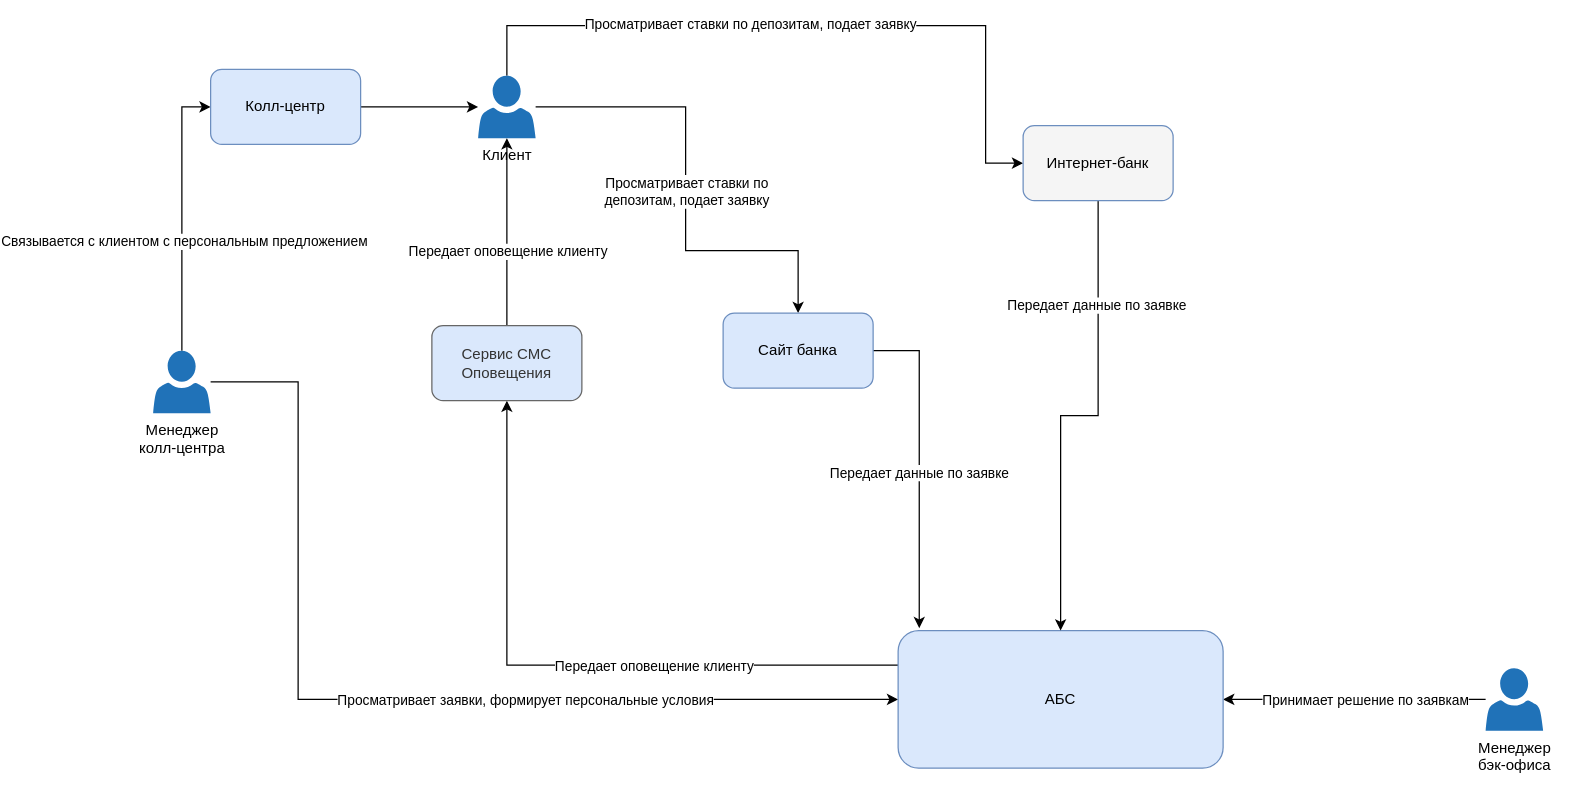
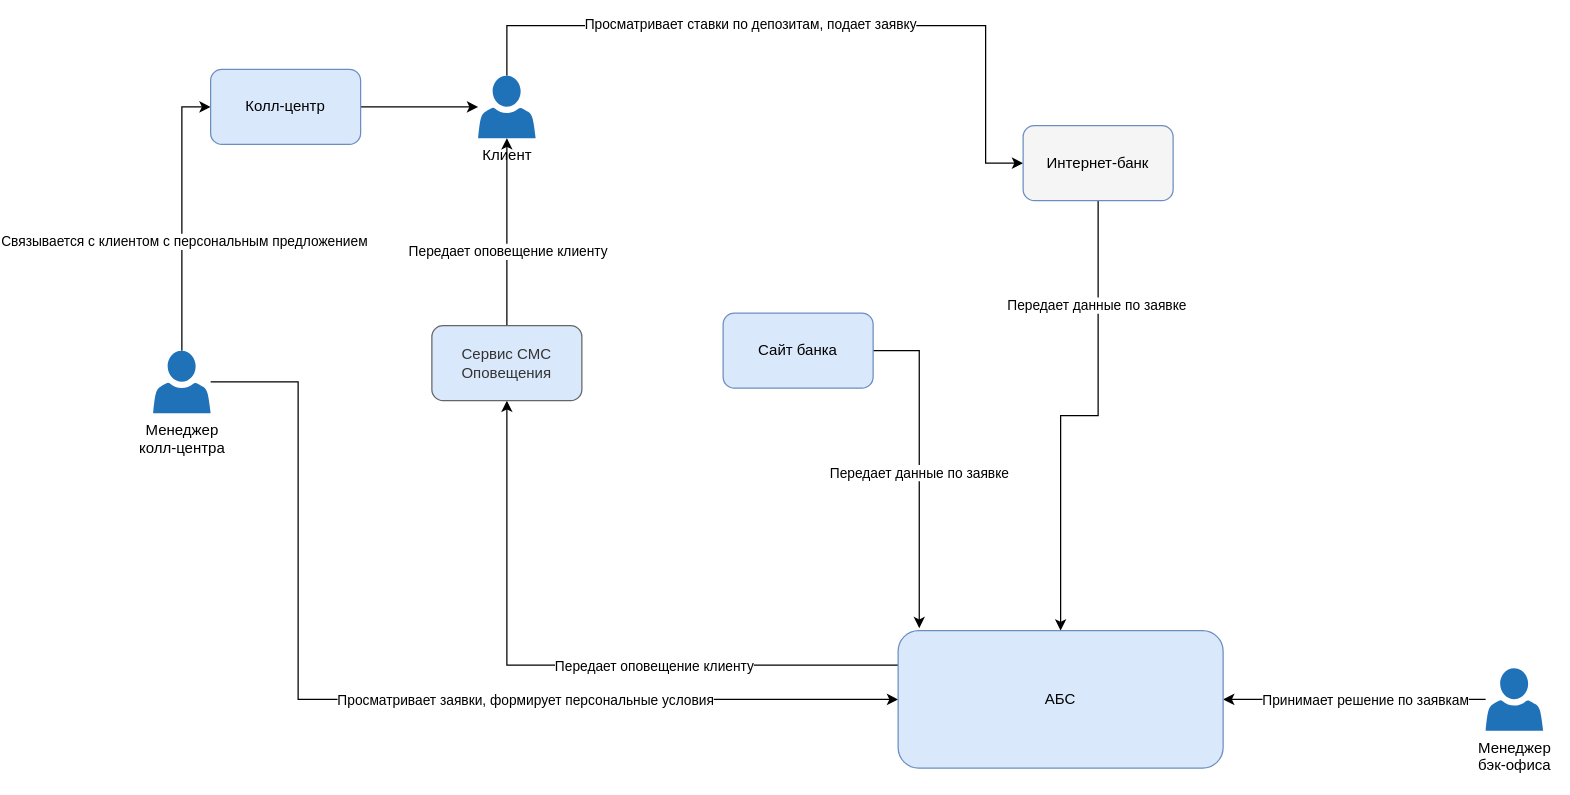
edge "Клиент" -> "Сайт банка": removed, label "Просматривает ставки по депозитам, подает заявку"
